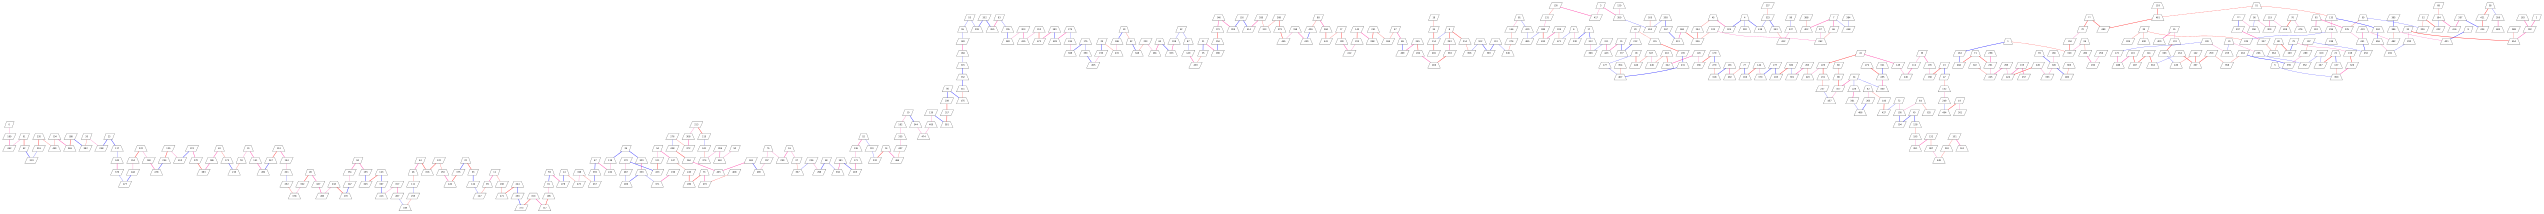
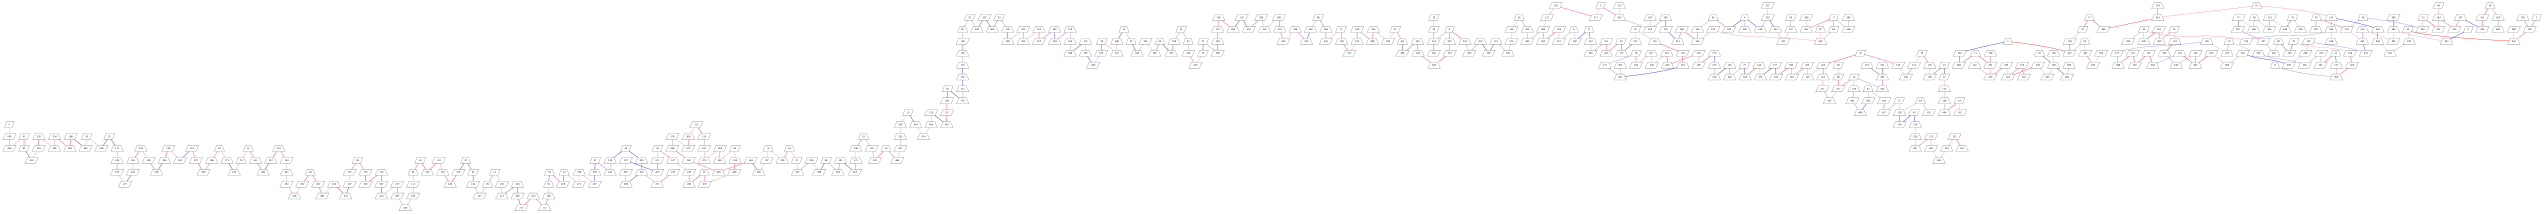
node "253": added
edge "1" -- "320": style solid -> bold
edge "178" -- "431": color blue -> red
edge "335" -- "407": color deeppink -> blue
node "199": added
